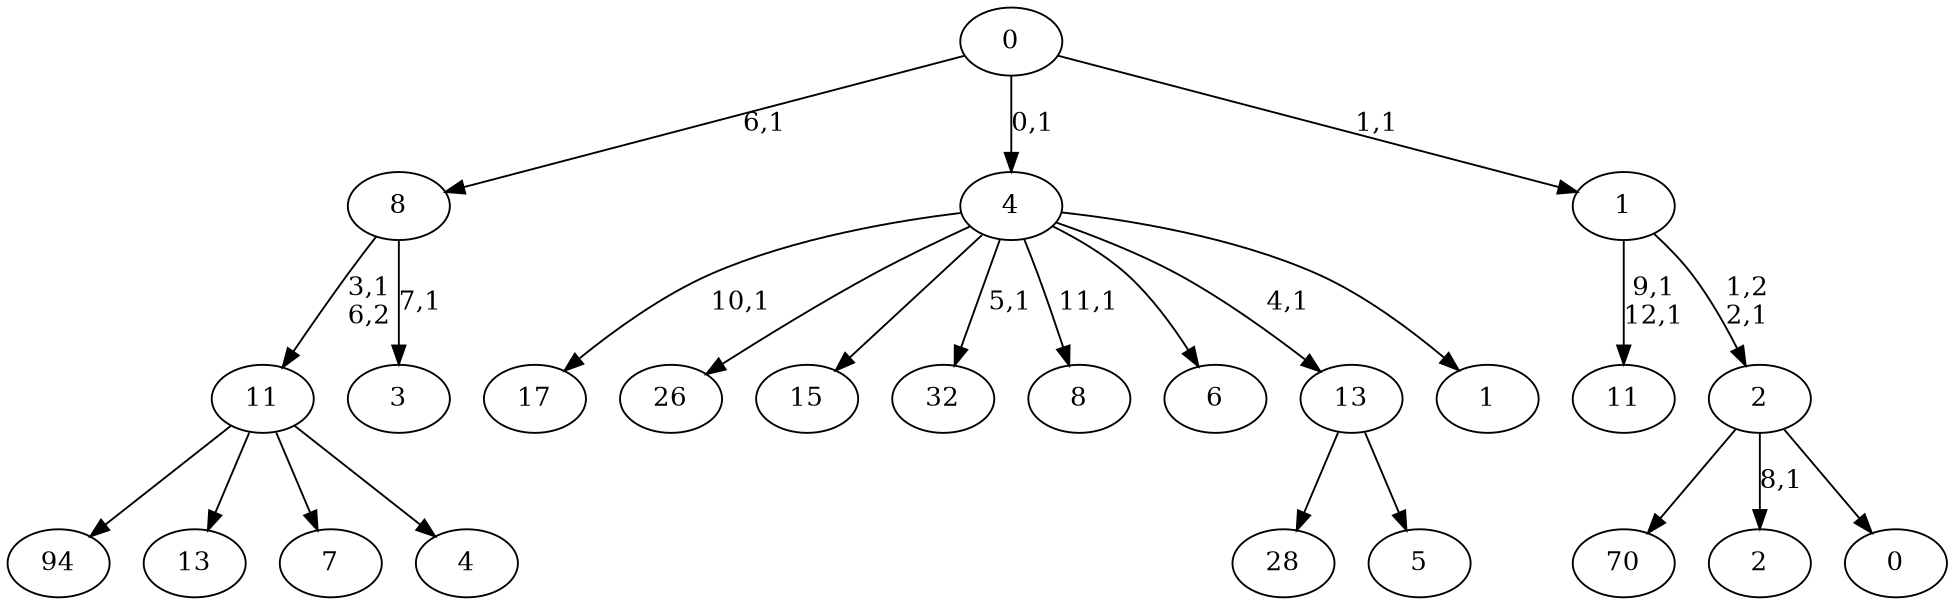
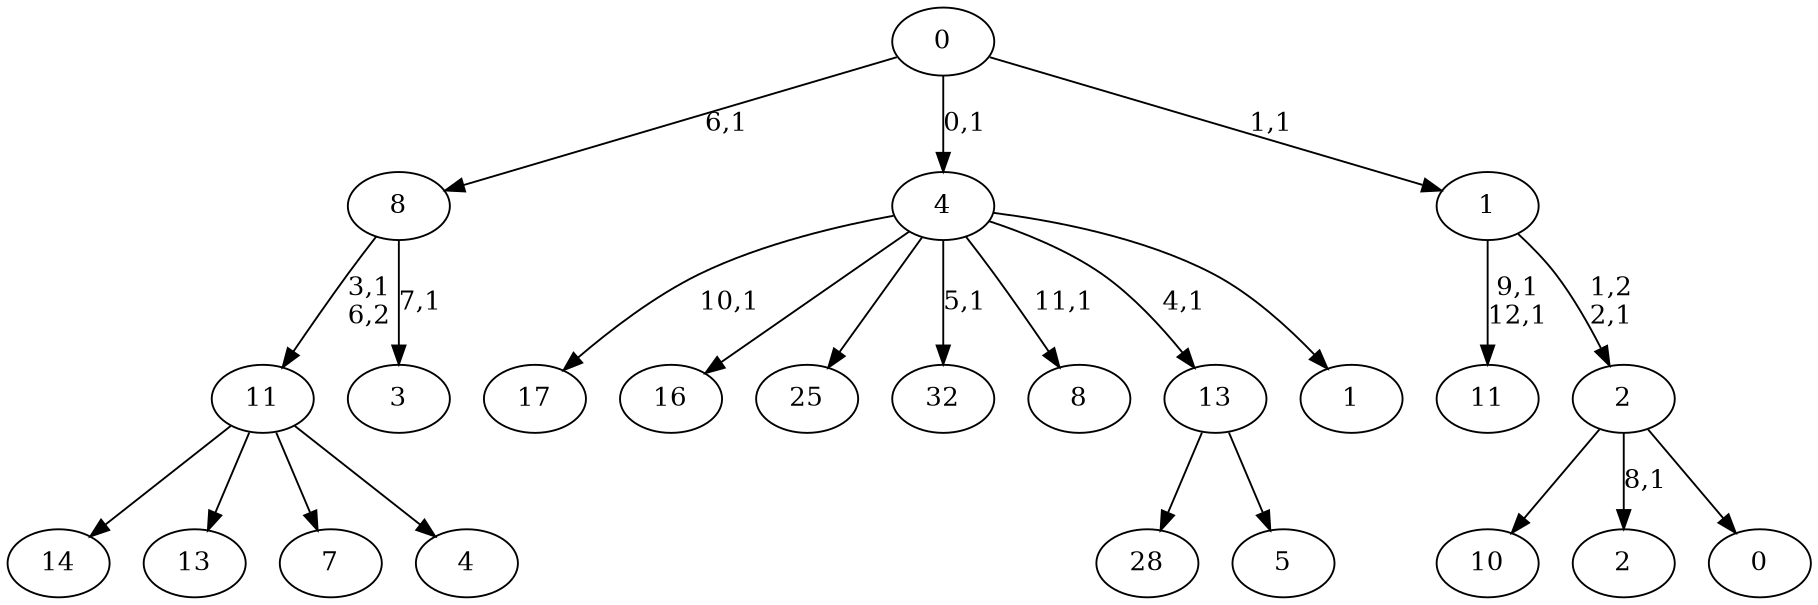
node "26": label "26" -> "16"
node "15": label "15" -> "25"
node "6": removed
node "94": label "94" -> "14"
node "70": label "70" -> "10"
